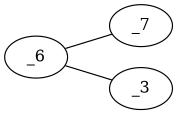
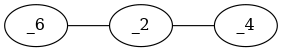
node "_7": label "_7" -> "_2"
node "_4": added
node "_3": removed
